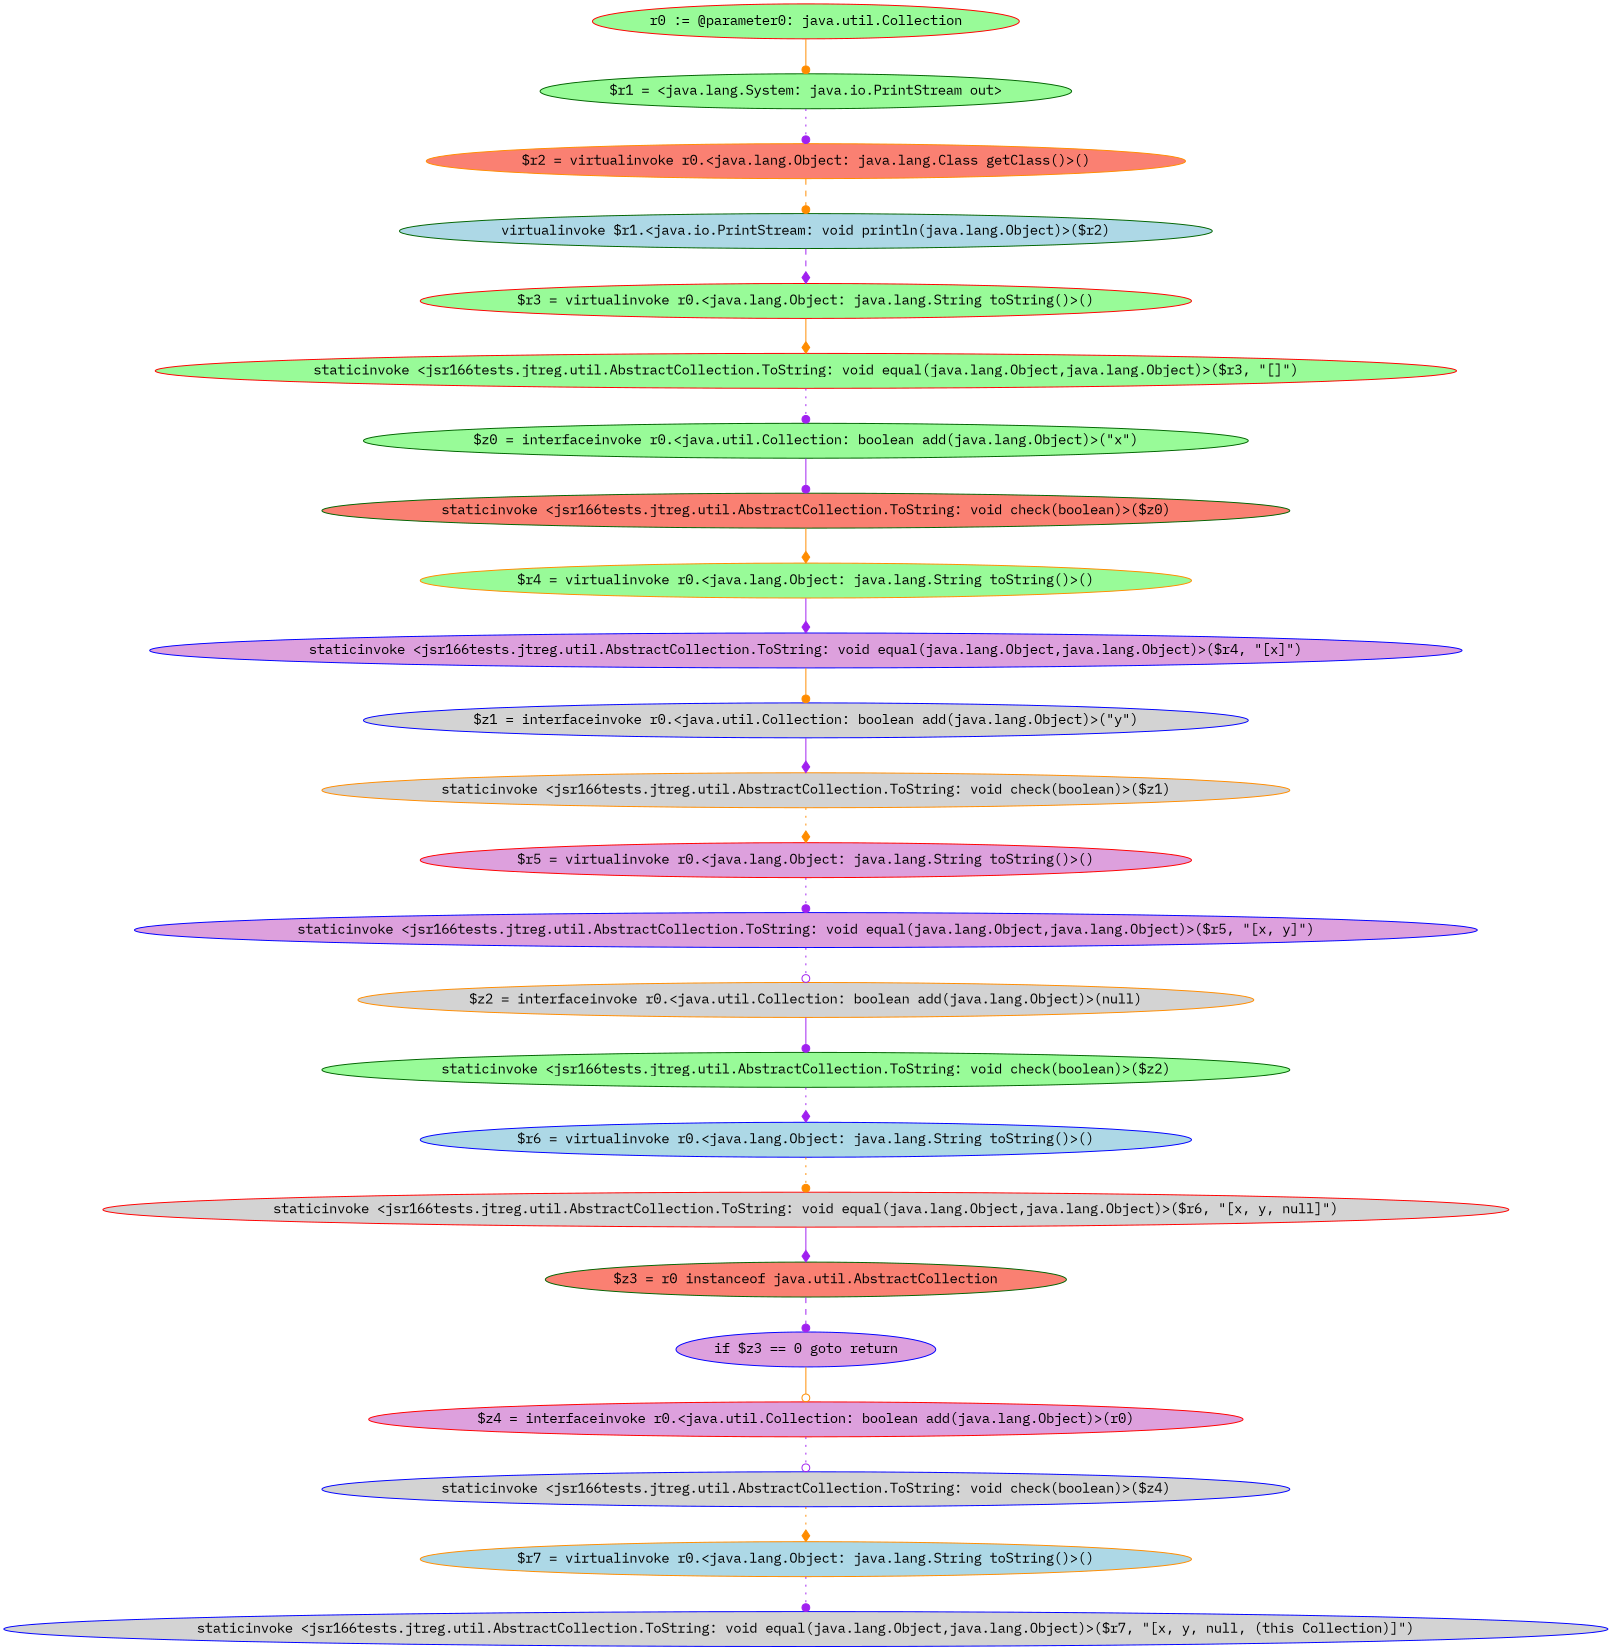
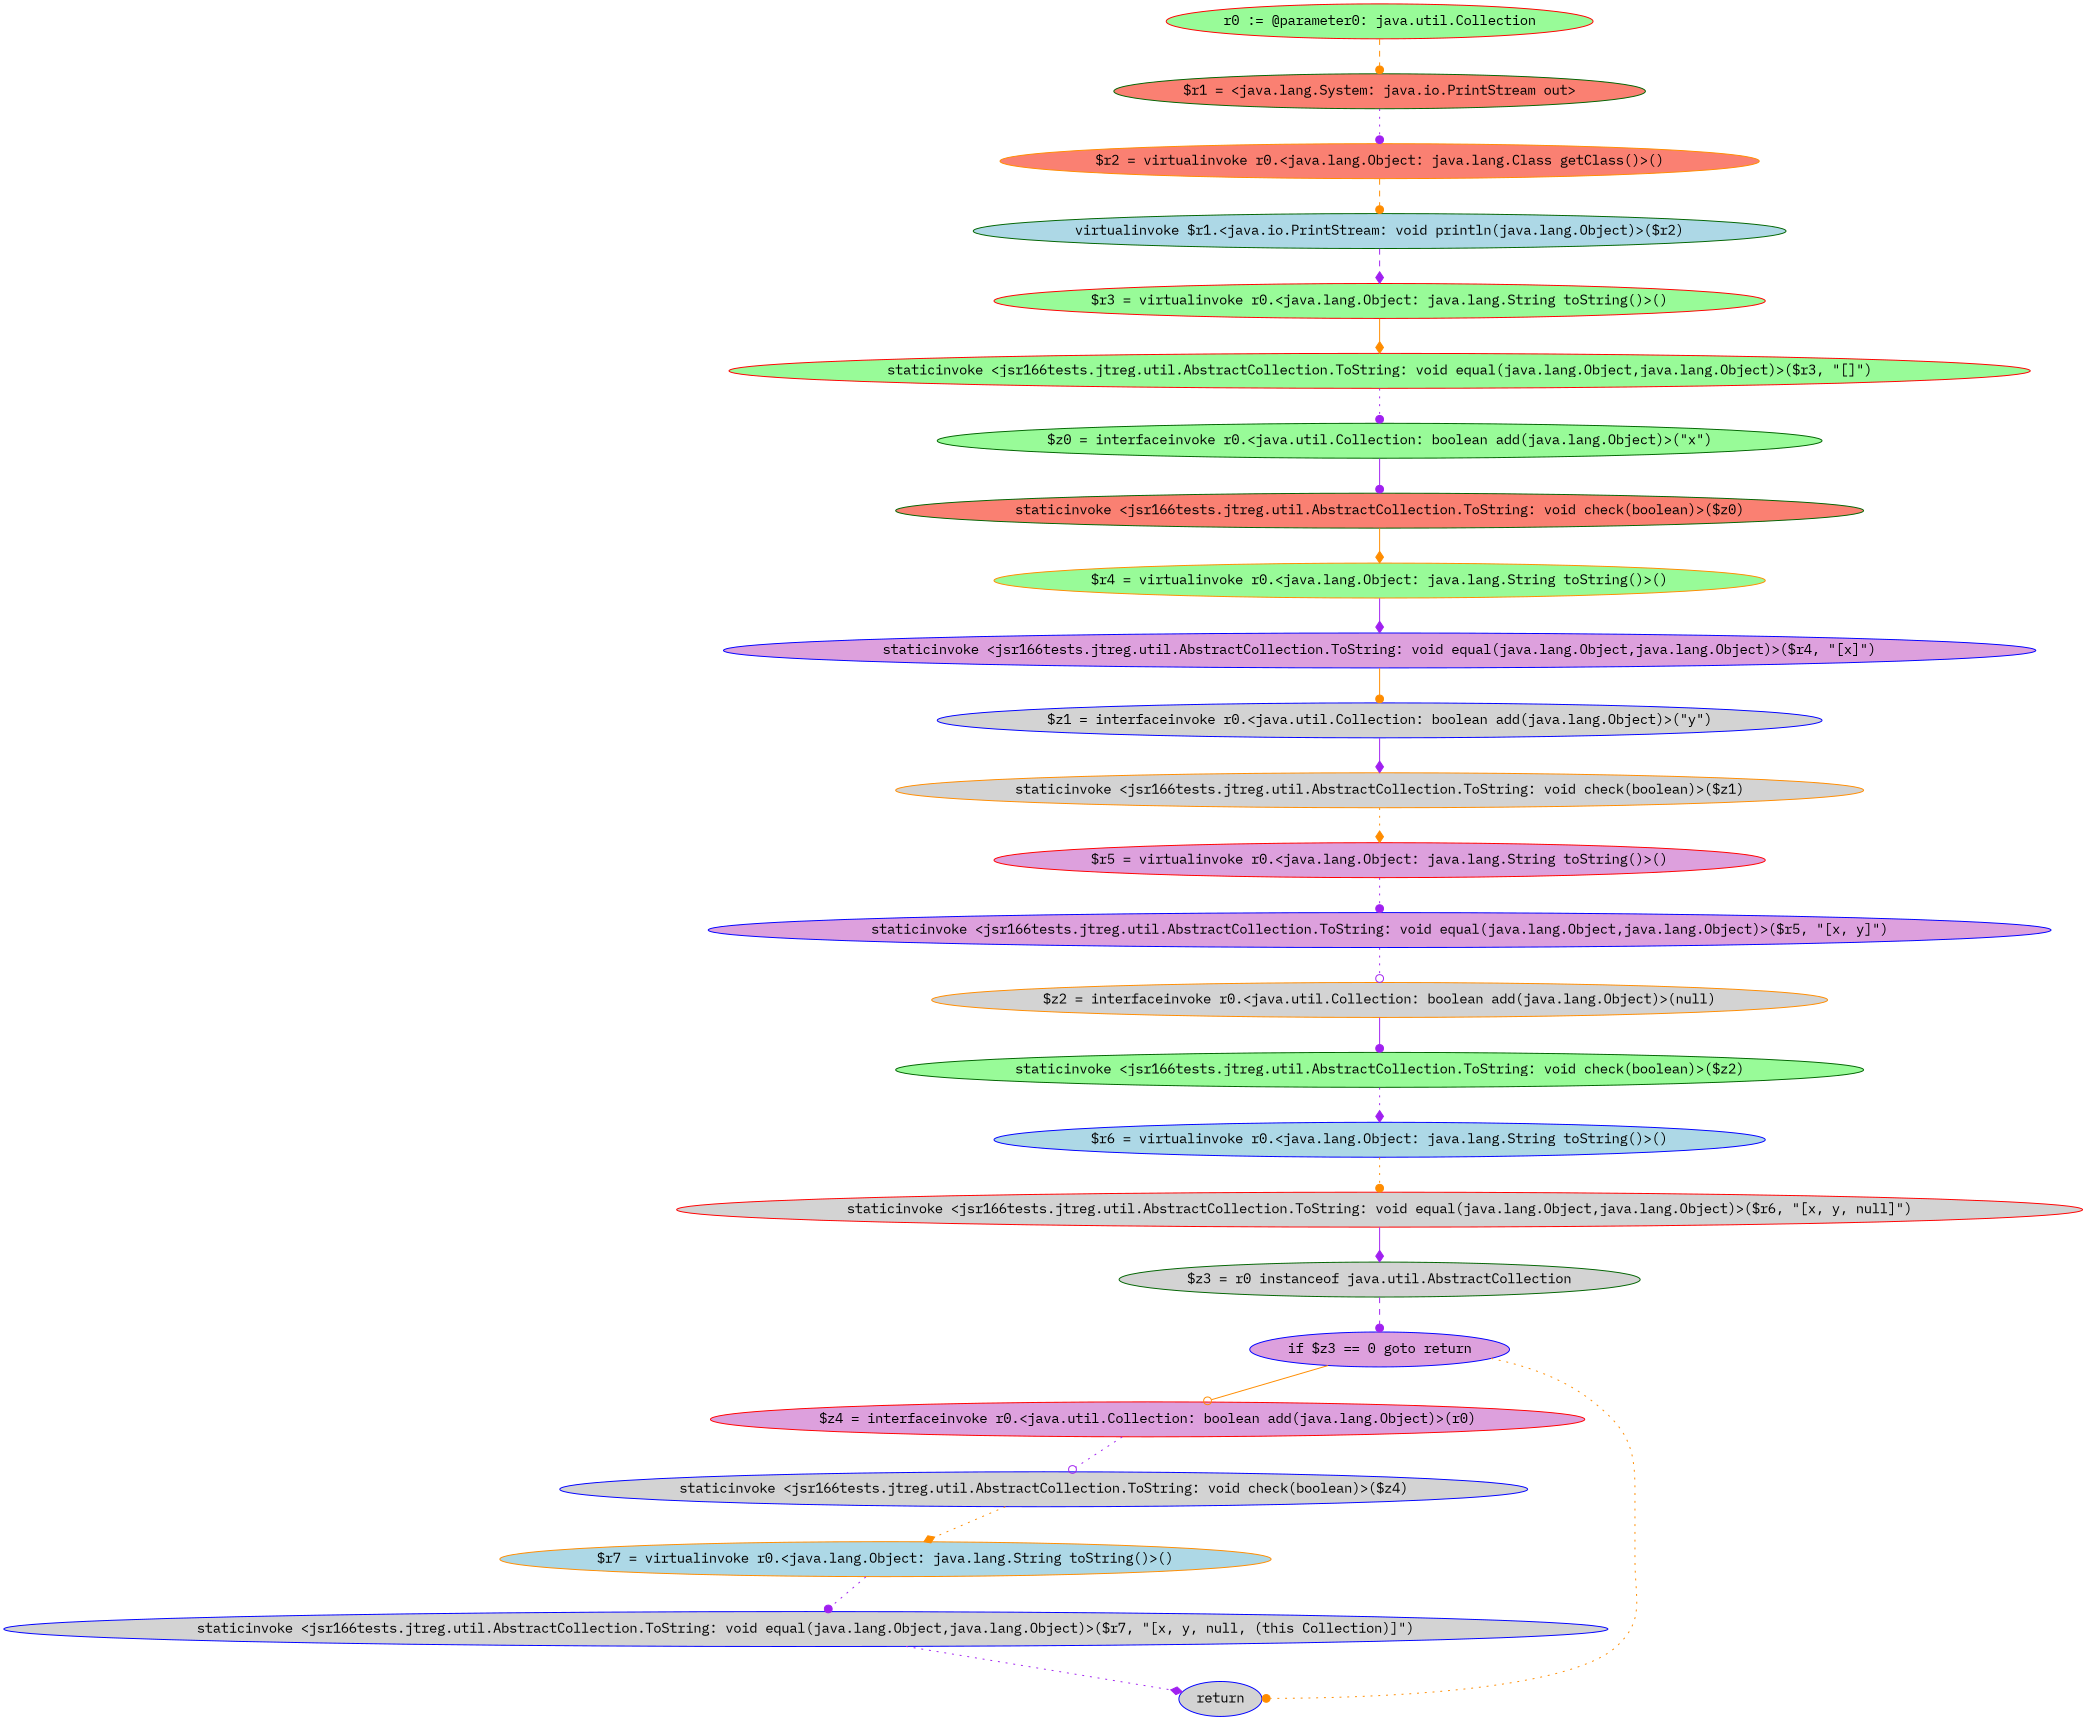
edge "r0 := @parameter0: java.util.Collection" -> "$r1 = <java.lang.System: java.io.PrintStream out>": style solid -> dashed
node "$r1 = <java.lang.System: java.io.PrintStream out>": fillcolor palegreen -> salmon
node "$z3 = r0 instanceof java.util.AbstractCollection": fillcolor salmon -> lightgrey
node "return": added
